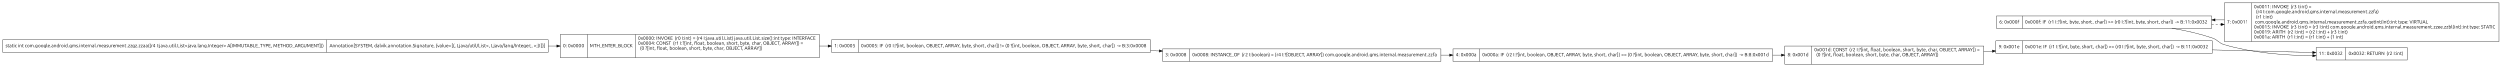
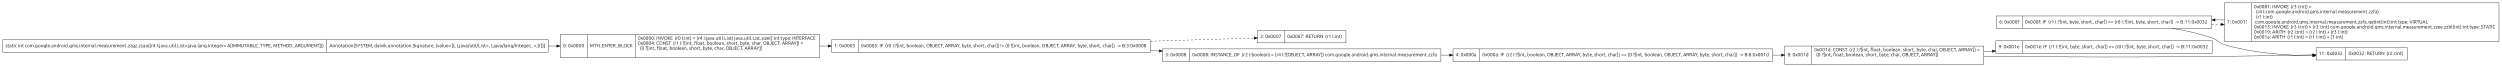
node "7: 0x0011": text "0x0011: INVOKE  (r3 I:int) =" -> "0x0081: INVOKE  (r3 I:int) ="
node "2: 0x0007": added
edge "9: 0x001e" -> "11: 0x0032": now "8: 0x001d" -> "11: 0x0032"
